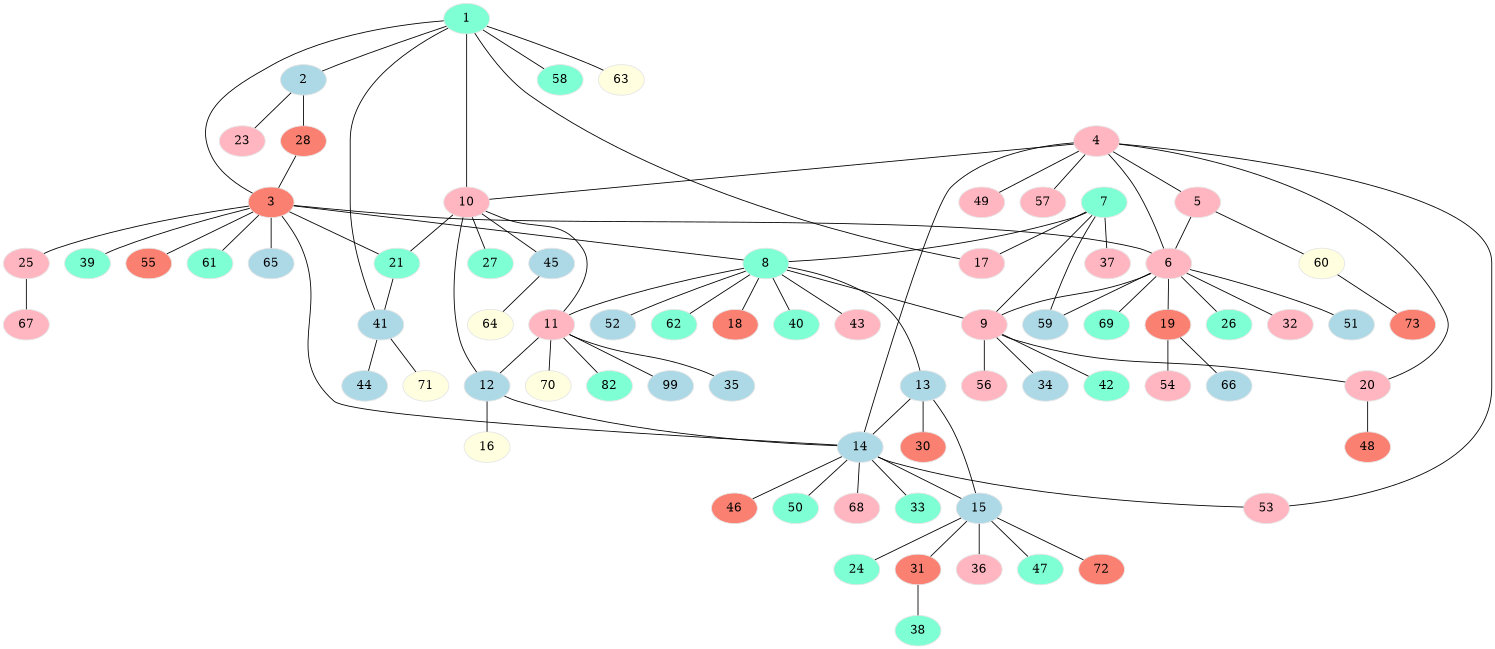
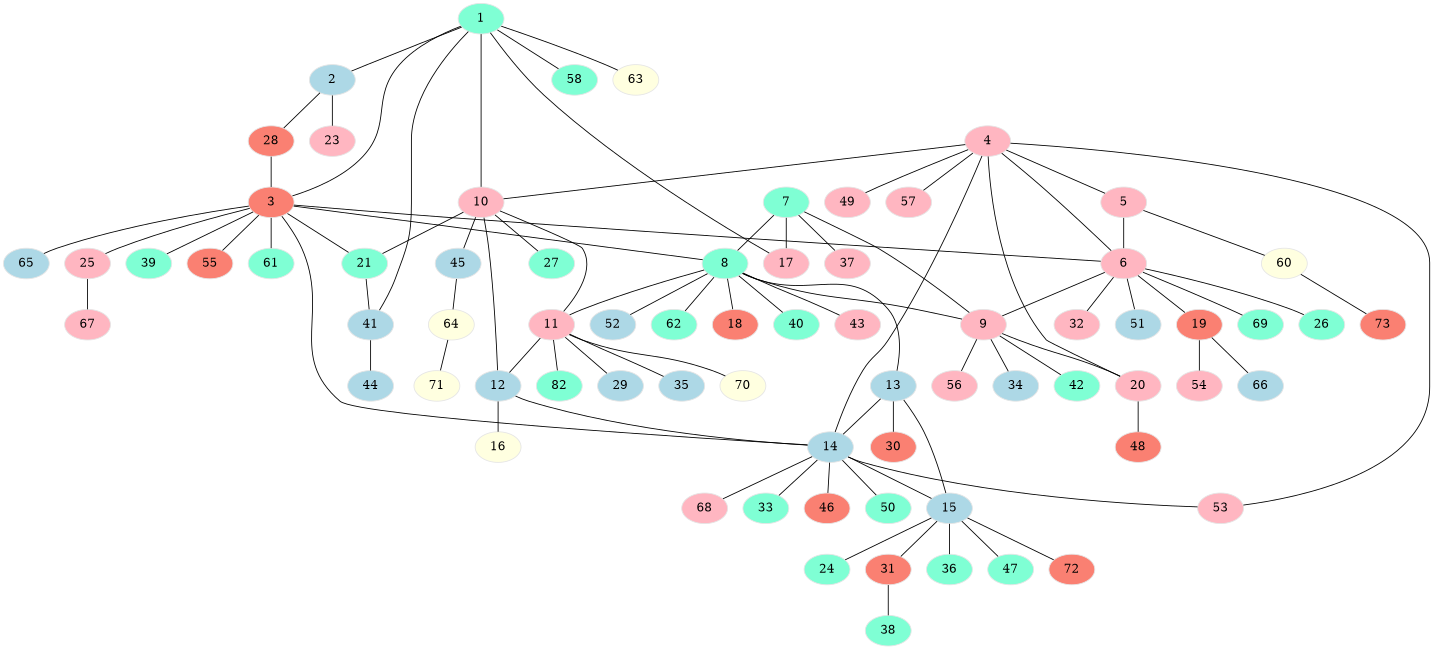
node "59": removed
edge "41" -- "71": now "64" -- "71"
node "99": label "99" -> "29"
node "36": fillcolor lightpink -> aquamarine
